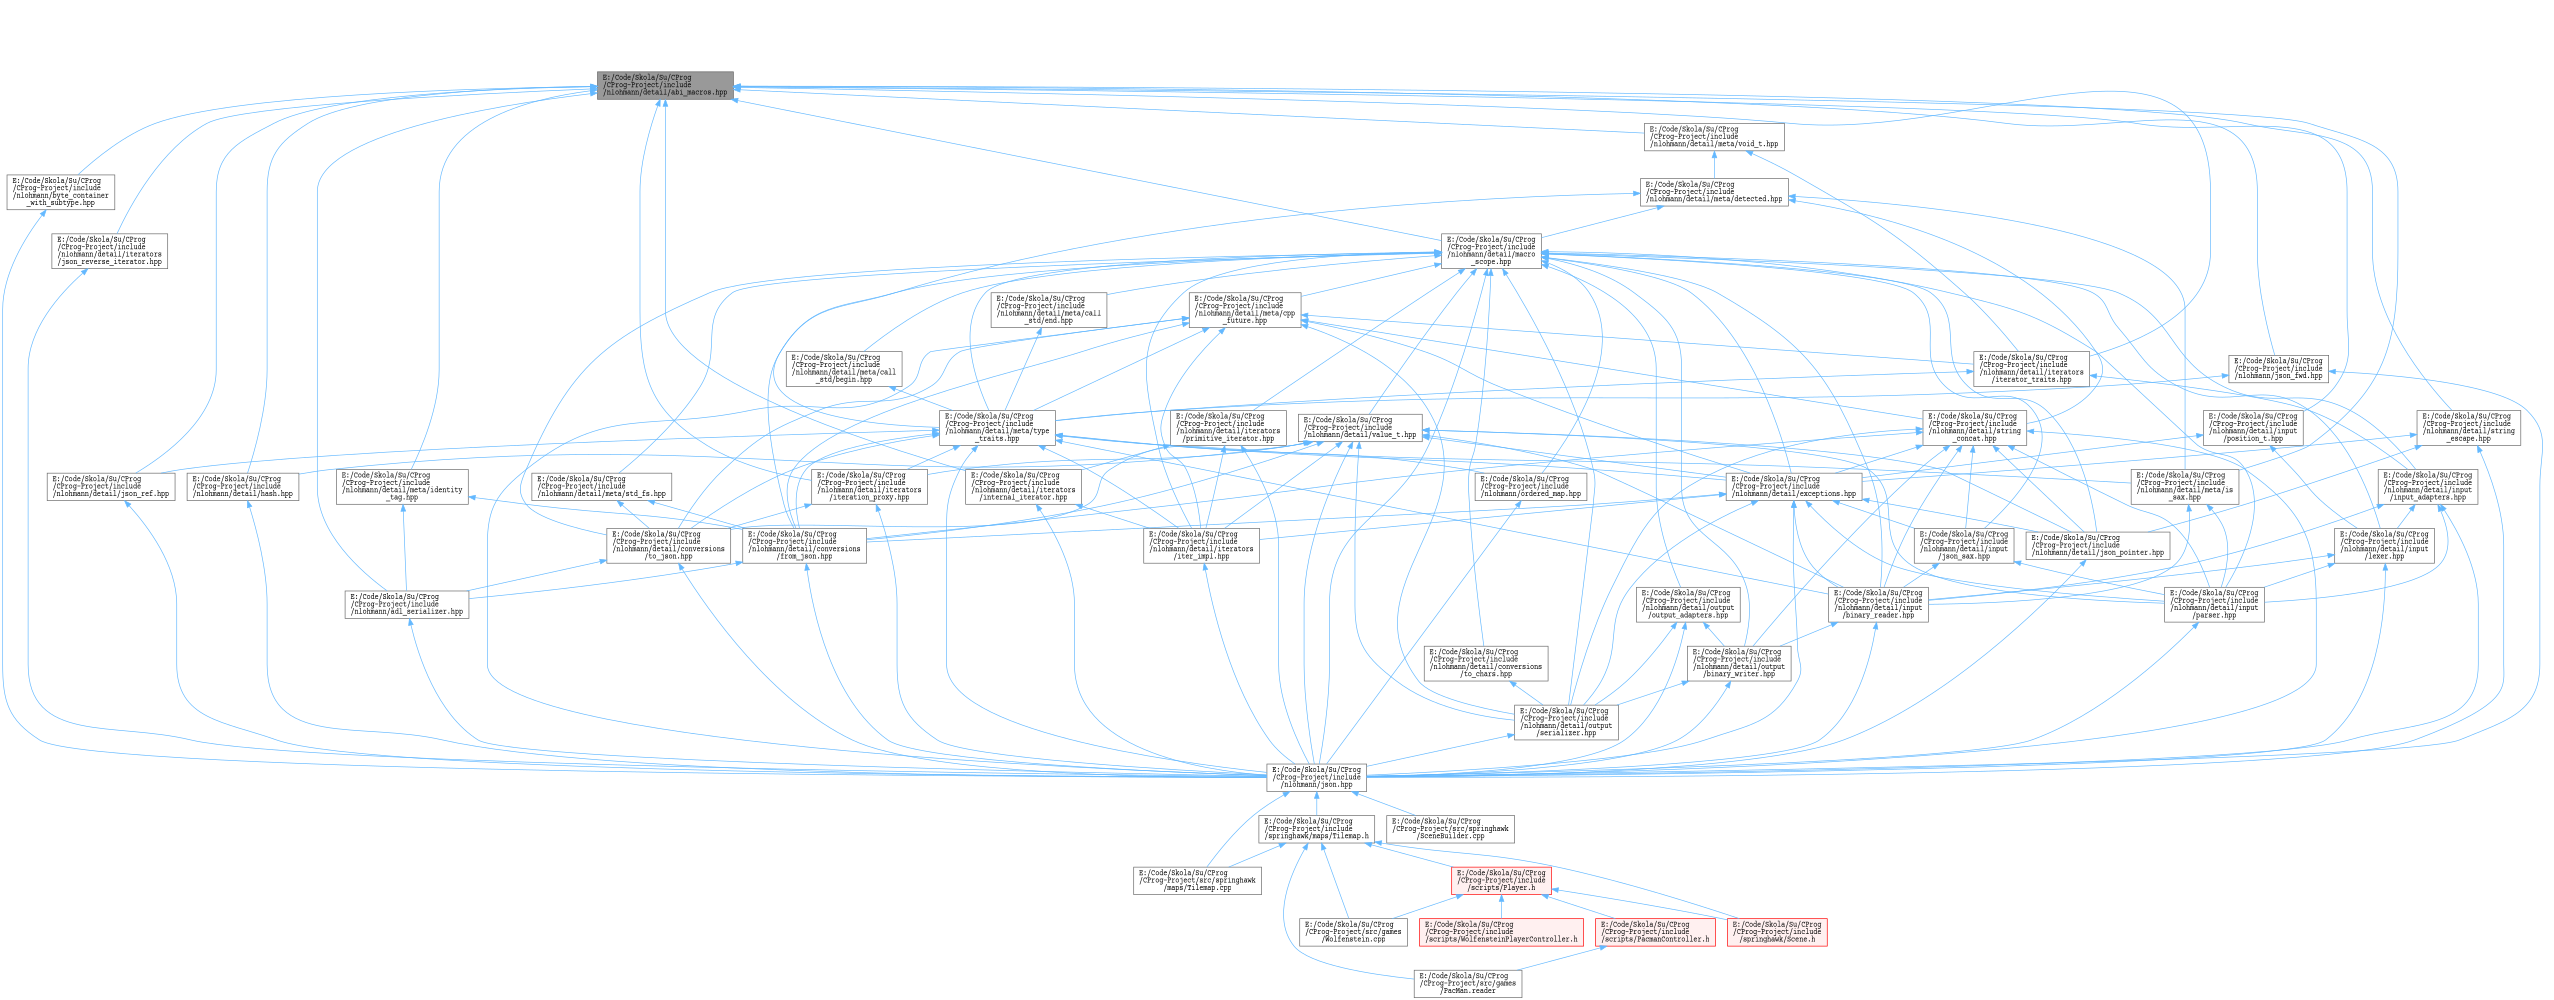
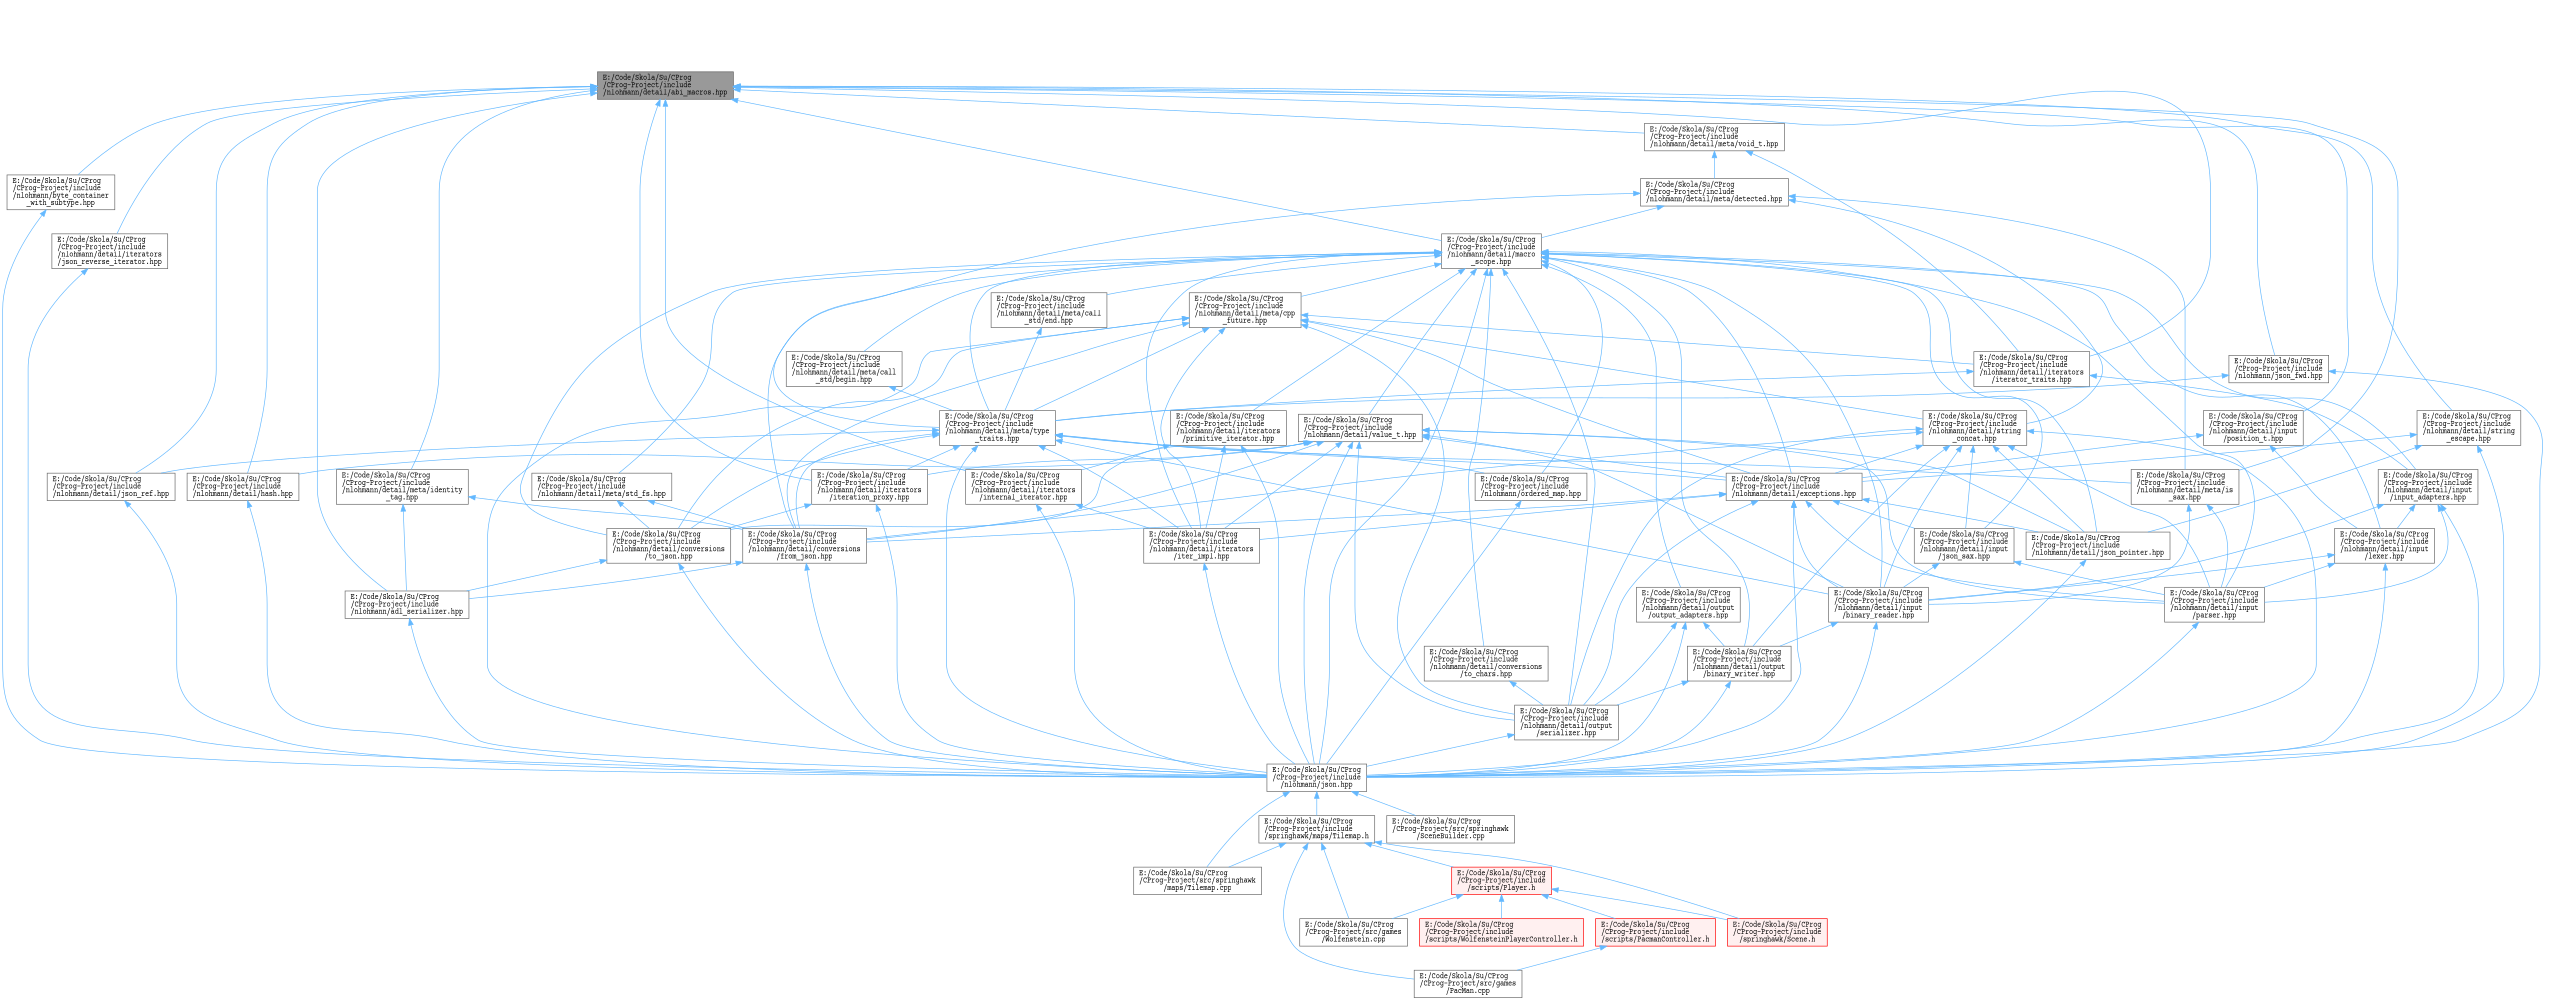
node "E:/Code/Skola/Su/CProg /CProg-Project/src/games /PacMan.reader": label "E:/Code/Skola/Su/CProg /CProg-Project/src/games /PacMan.reader" -> "E:/Code/Skola/Su/CProg /CProg-Project/src/games /PacMan.cpp"
